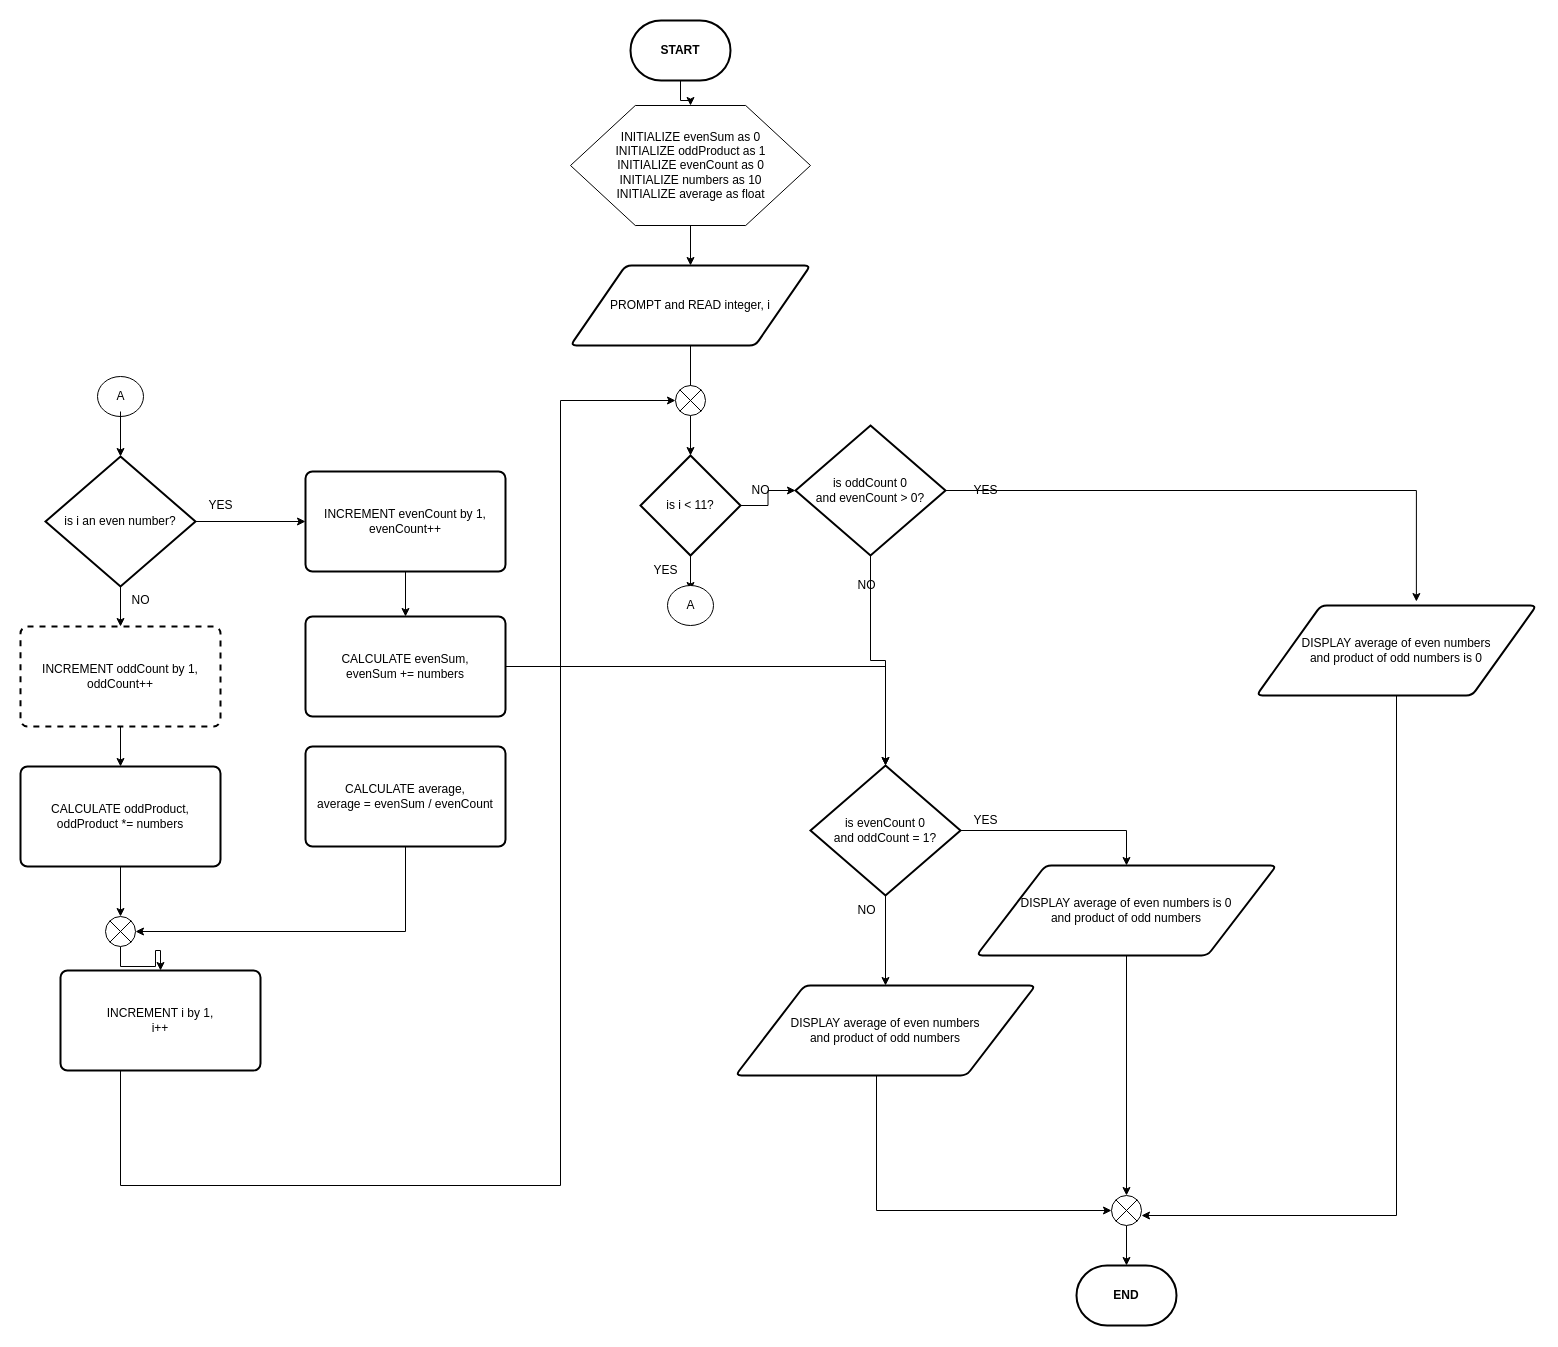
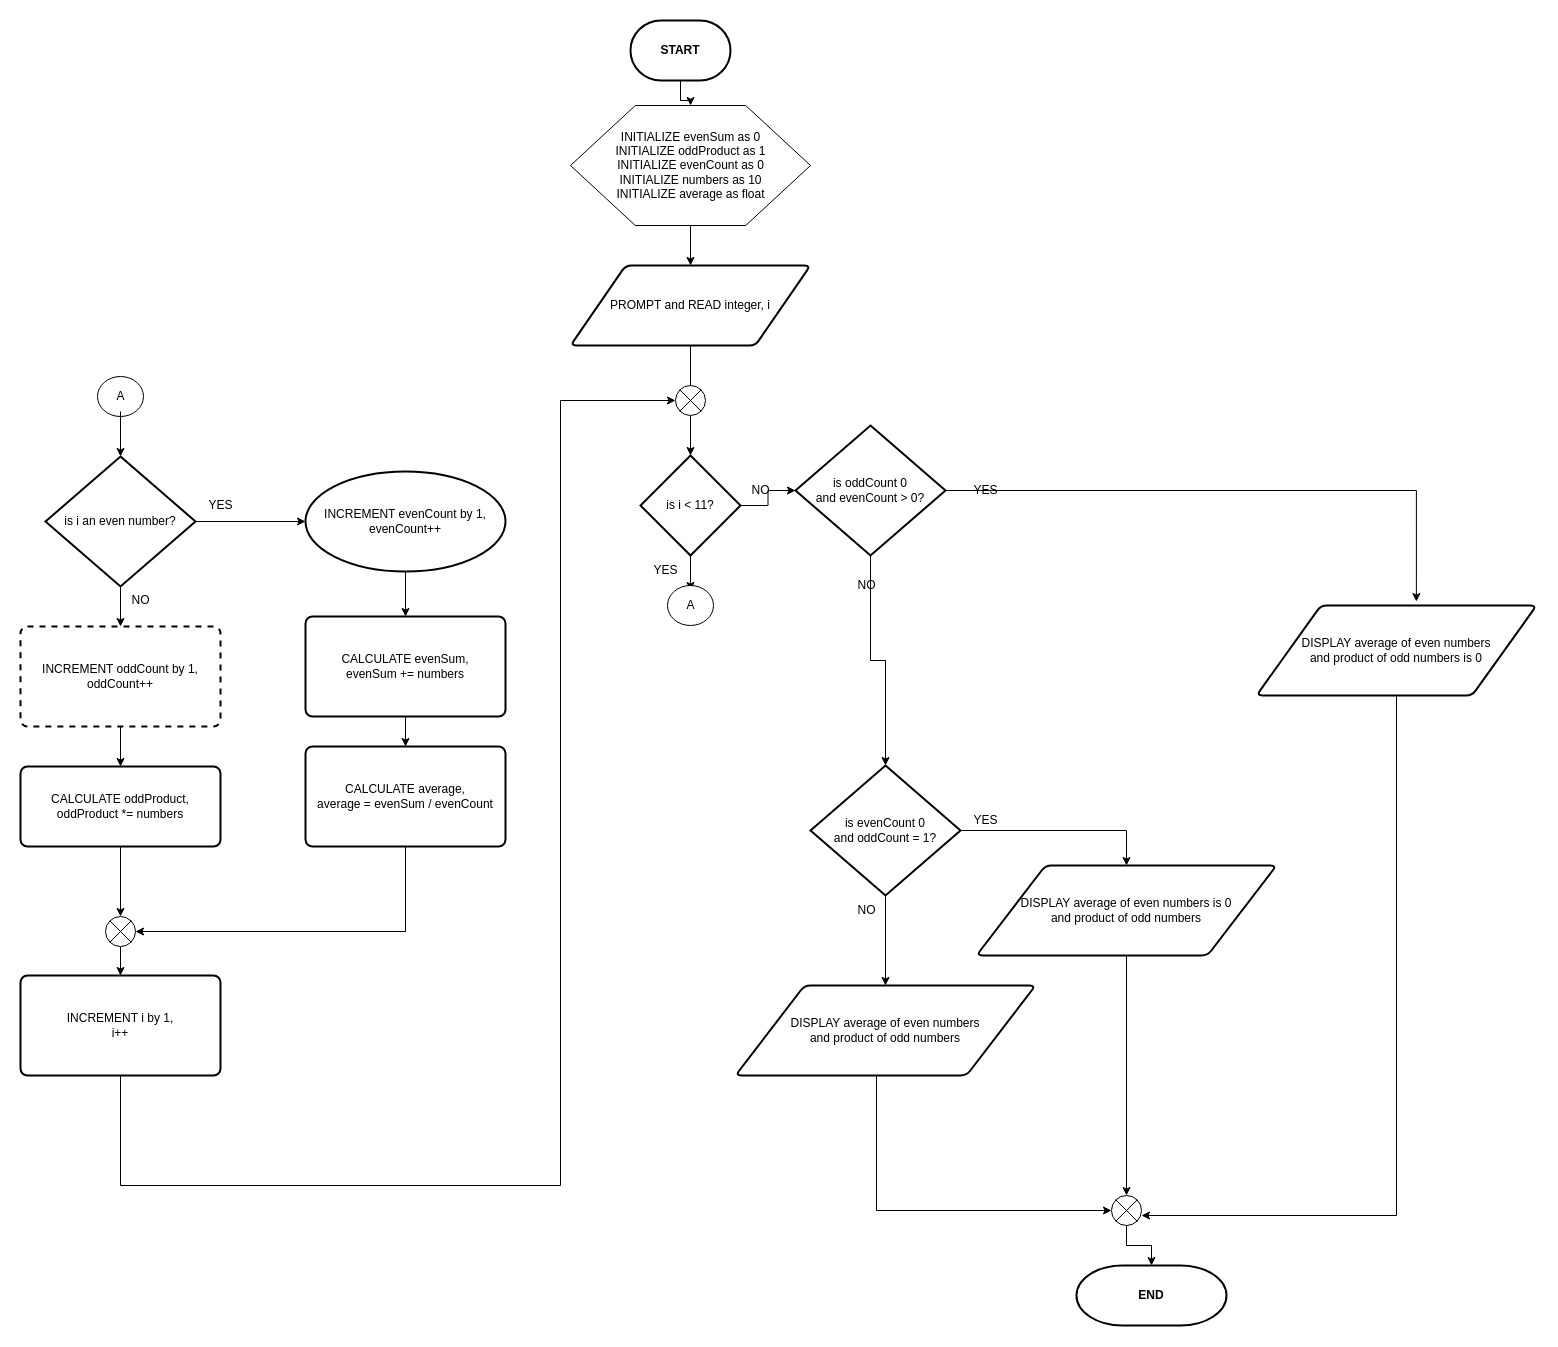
node "INCREMENT evenCount by 1, evenCount++": shape rounded rectangle -> ellipse
edge "CALCULATE evenSum, evenSum += numbers" -> "is evenCount 0 and oddCount = 1?": now "CALCULATE evenSum, evenSum += numbers" -> "CALCULATE average, average = evenSum / evenCount"
node "CALCULATE oddProduct, oddProduct *= numbers": size 200x100 -> 200x80
node "INCREMENT i by 1, i++": moved (161, 1021) -> (121, 1026)
node "END": size 100x60 -> 150x60
